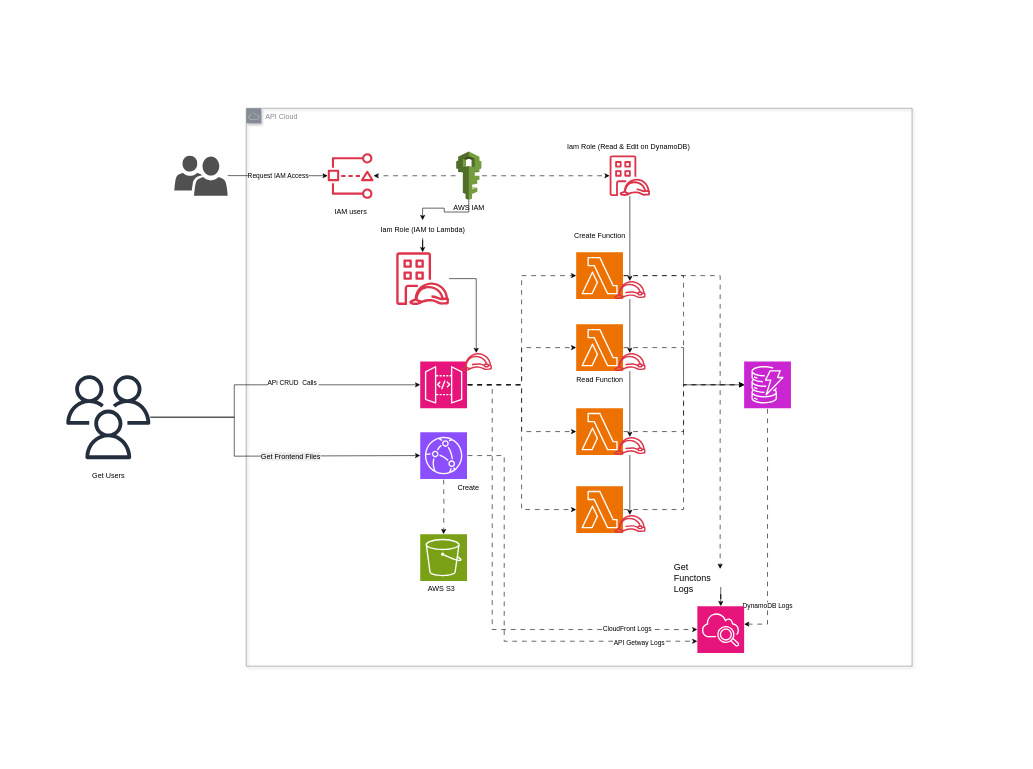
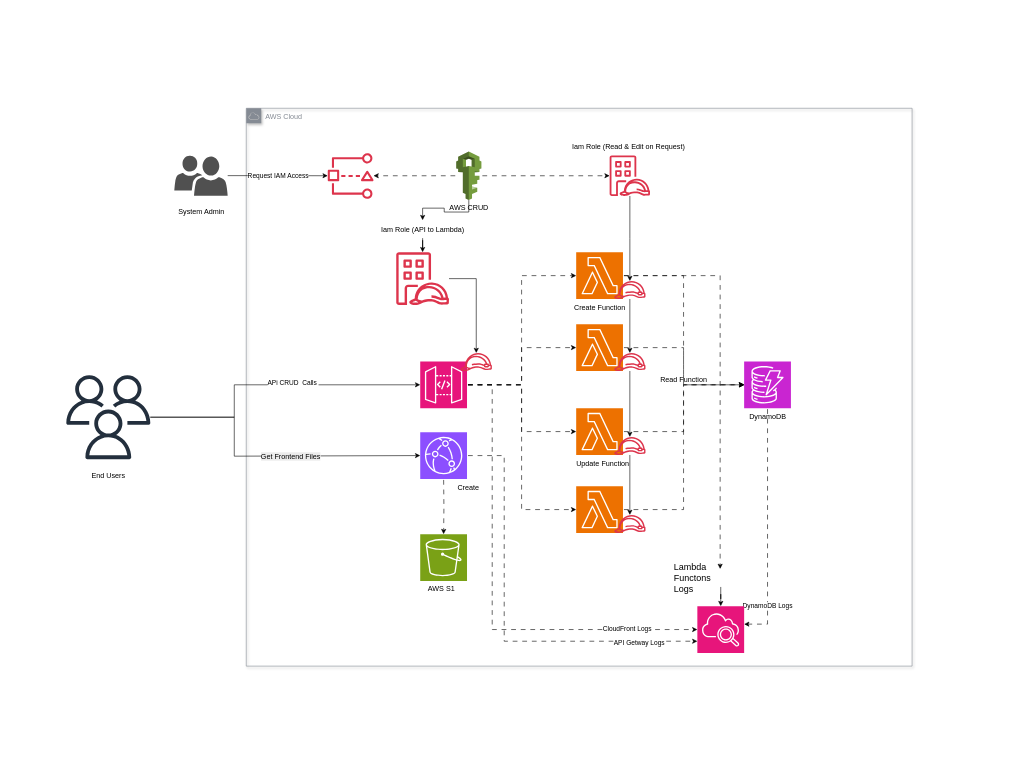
node "API Cloud": label "API Cloud" -> "AWS Cloud"
node "Iam Role (Read & Edit on DynamoDB)": label "Iam Role (Read & Edit on DynamoDB)" -> "Iam Role (Read & Edit on Request)"
node "AWS IAM": label "AWS IAM" -> "AWS CRUD"
node "System Admin": added
node "IAM users": removed
node "Iam Role (IAM to Lambda)": label "Iam Role (IAM to Lambda)" -> "Iam Role (API to Lambda)"
node "Create Function": moved (600, 236) -> (600, 308)
node "Read Function": moved (600, 380) -> (684, 380)
node "DynamoDB": added
node "Update Function": added
node "Get Users": label "Get Users" -> "End Users"
node "Get Functons Logs": label "Get Functons Logs" -> "Lambda Functons Logs"
node "AWS S3": label "AWS S3" -> "AWS S1"
